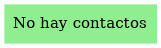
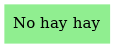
node "No hay contactos": label "No hay contactos" -> "No hay hay"
